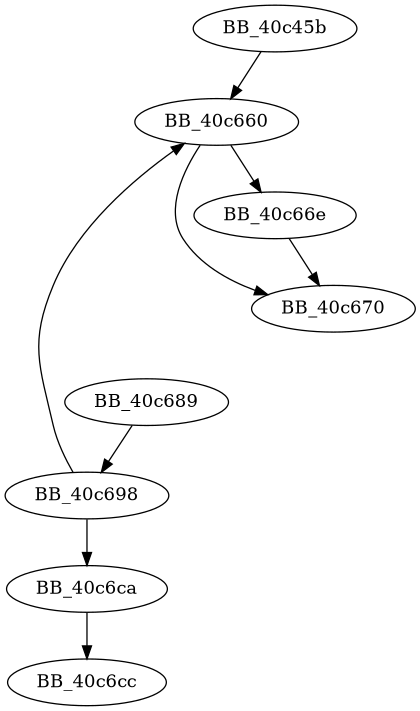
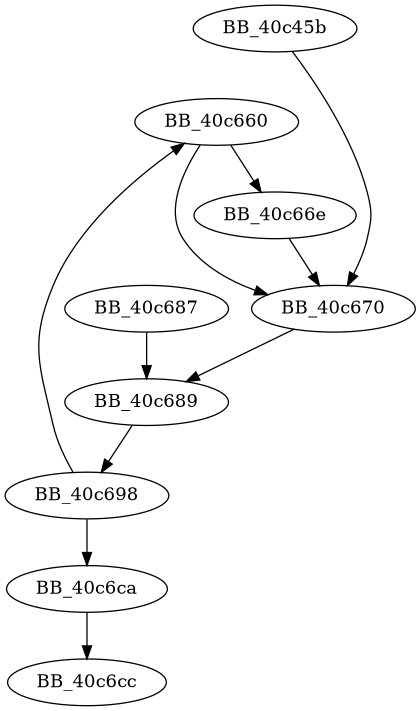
edge "BB_40c45b" -> "BB_40c660": now "BB_40c45b" -> "BB_40c670"
node "BB_40c687": added
edge "BB_40c670" -> "BB_40c689": added
